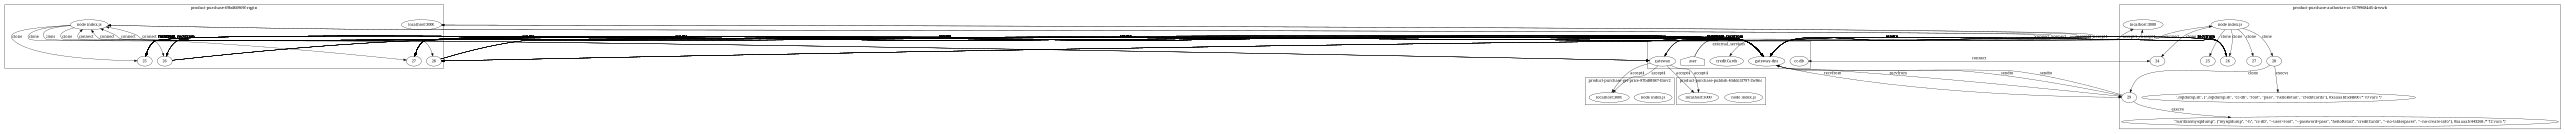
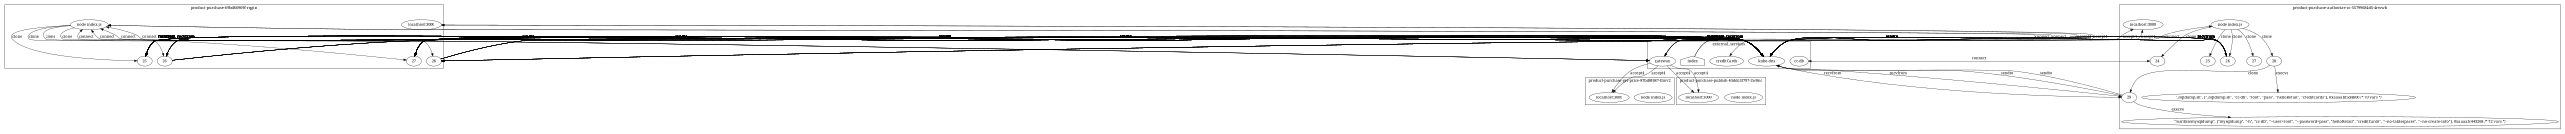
node "user": label "user" -> "index"
node "gateway-dns": label "gateway-dns" -> "kube-dns"
